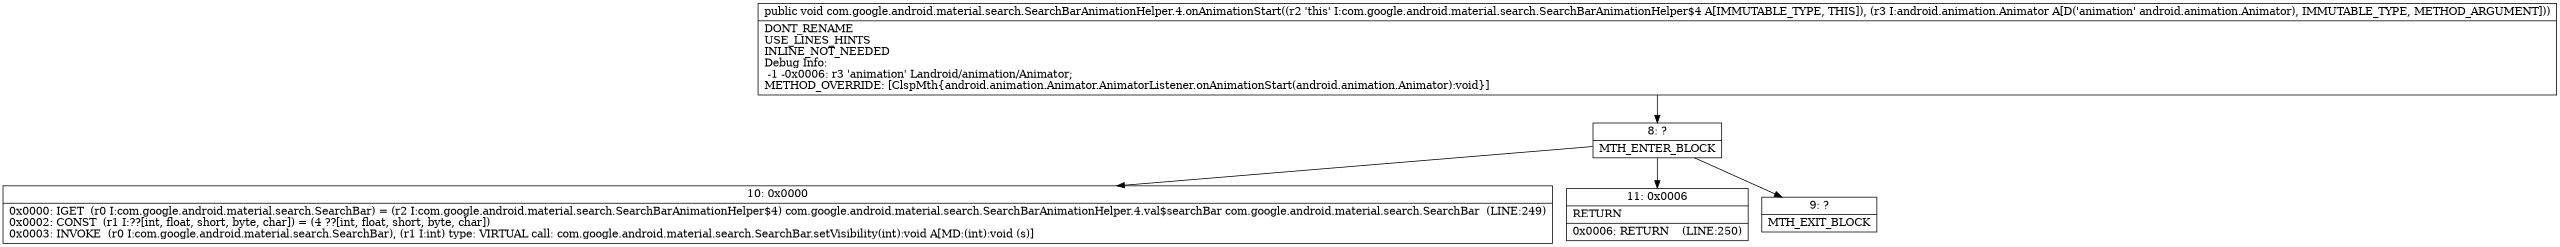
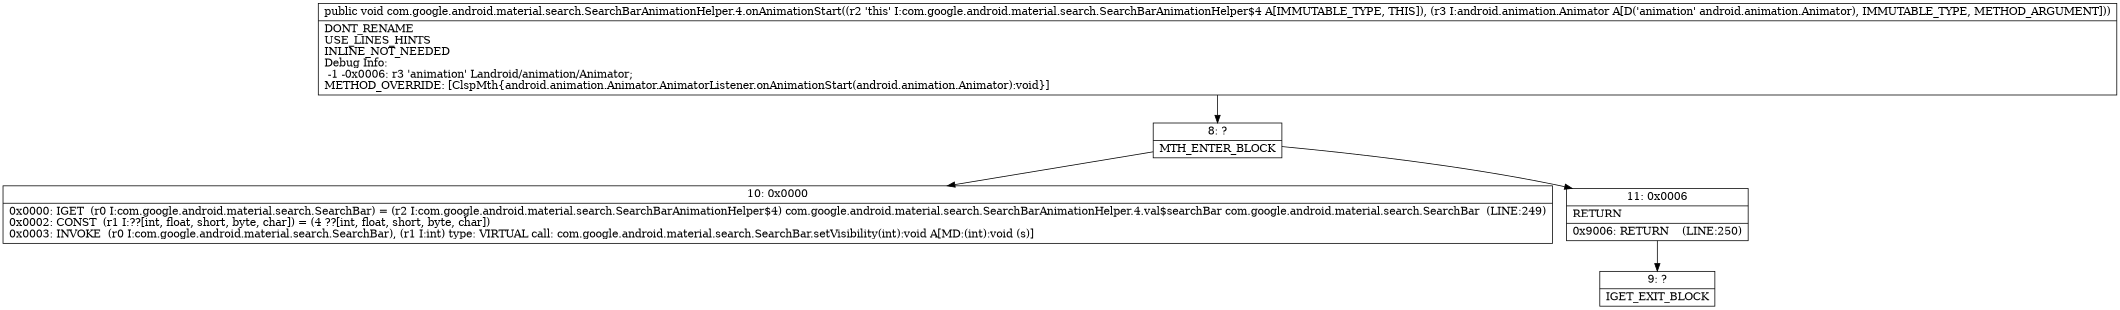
edge "8: ?" -> "9: ?": now "11: 0x0006" -> "9: ?"
node "9: ?": text "MTH_EXIT_BLOCK" -> "IGET_EXIT_BLOCK"
node "11: 0x0006": text "0x0006: RETURN    (LINE:250)" -> "0x9006: RETURN    (LINE:250)"
